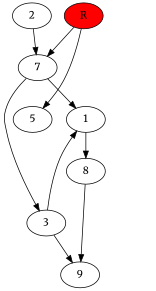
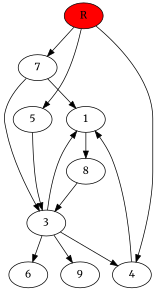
node "2": removed
edge "5" -> "3": added
edge "8" -> "9": now "8" -> "3"
node "6": added
node "4": added
